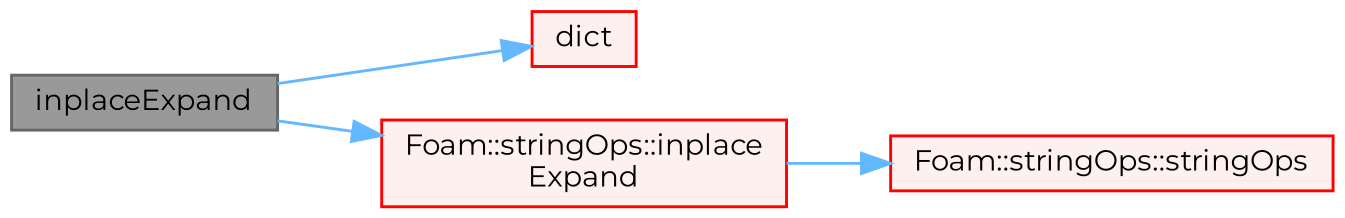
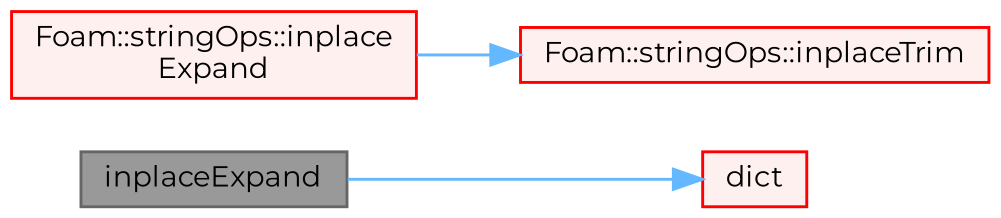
edge "inplaceExpand" -> "Foam::stringOps::inplace Expand": removed
node "Foam::stringOps::stringOps": label "Foam::stringOps::stringOps" -> "Foam::stringOps::inplaceTrim"
